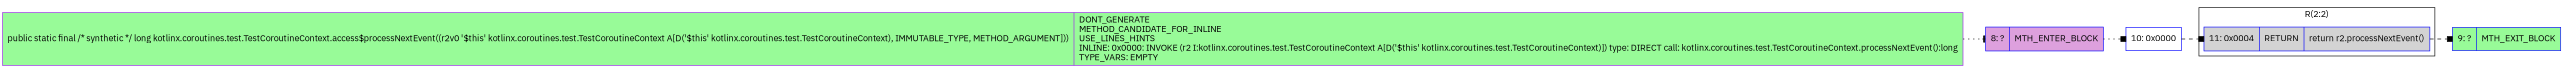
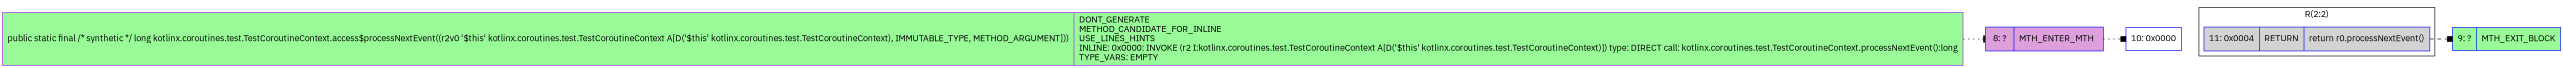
node "8: ?": text "MTH_ENTER_BLOCK" -> "MTH_ENTER_MTH"
edge "10: 0x0000" -> "11: 0x0004": removed
node "11: 0x0004": text "return r2.processNextEvent()" -> "return r0.processNextEvent()"
